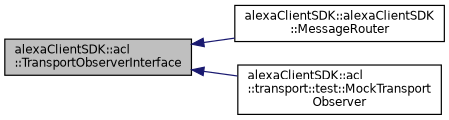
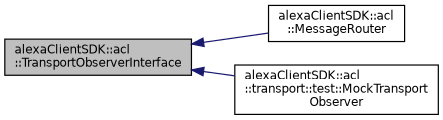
node "alexaClientSDK::alexaClientSDK ::MessageRouter": label "alexaClientSDK::alexaClientSDK ::MessageRouter" -> "alexaClientSDK::acl ::MessageRouter"
